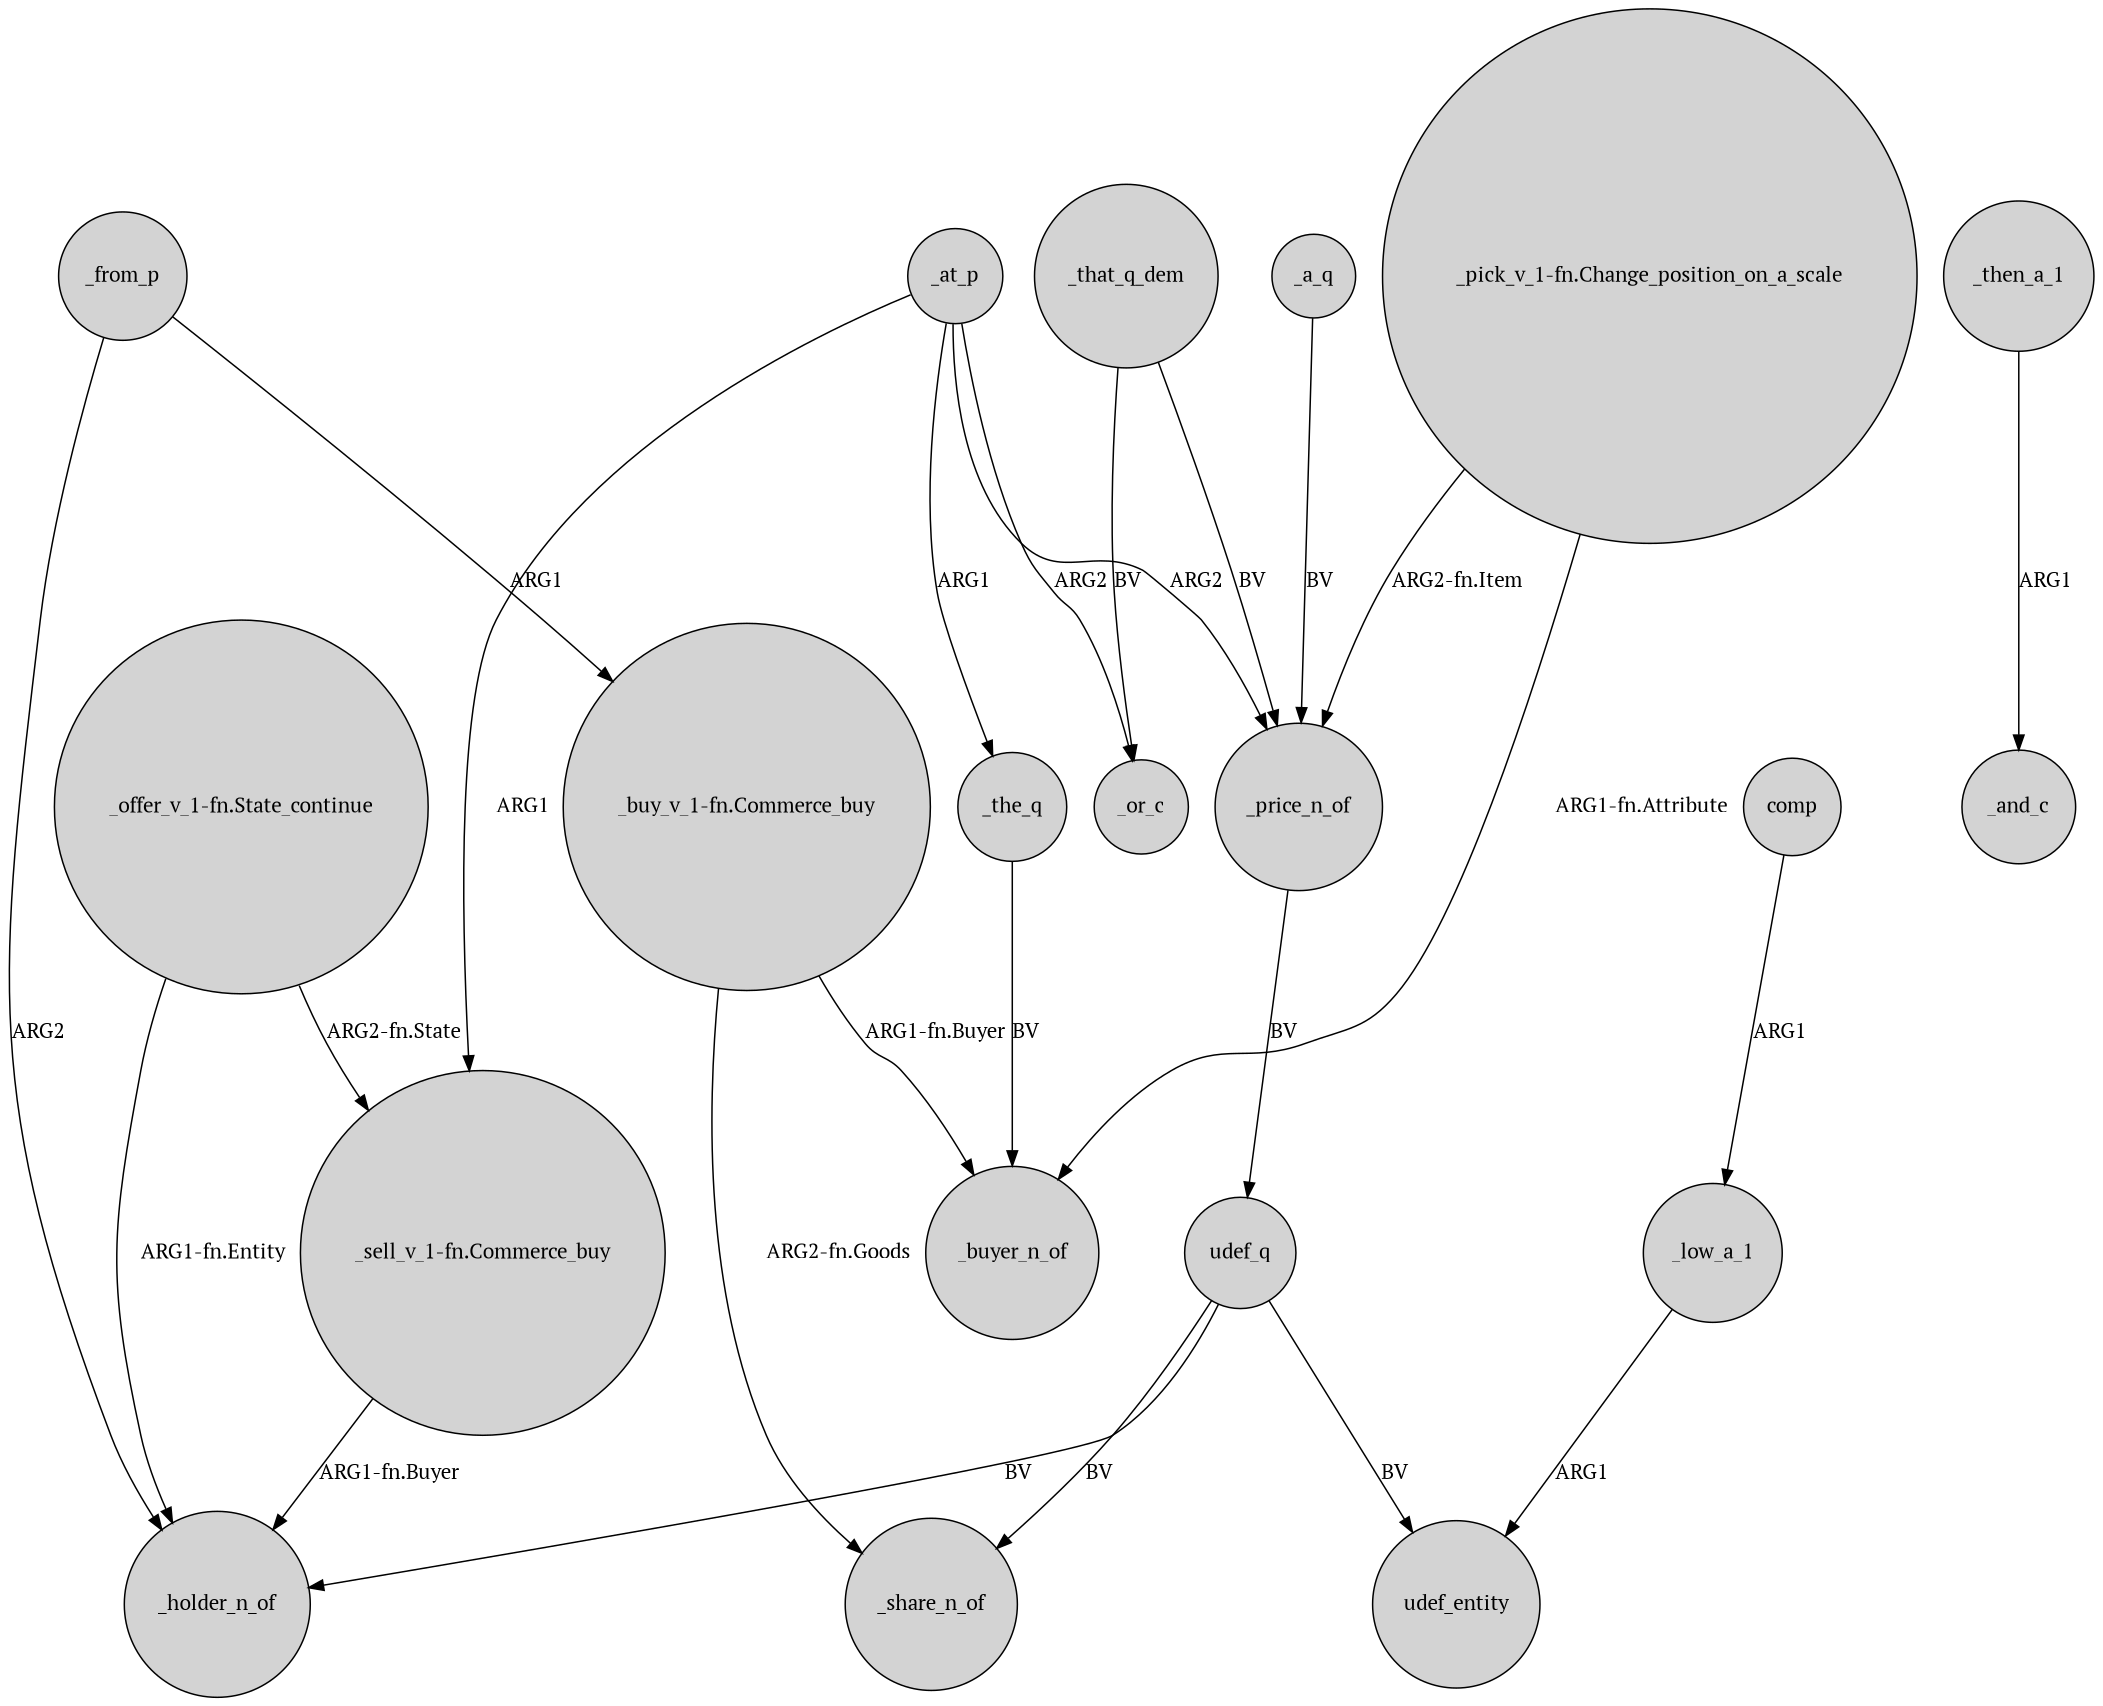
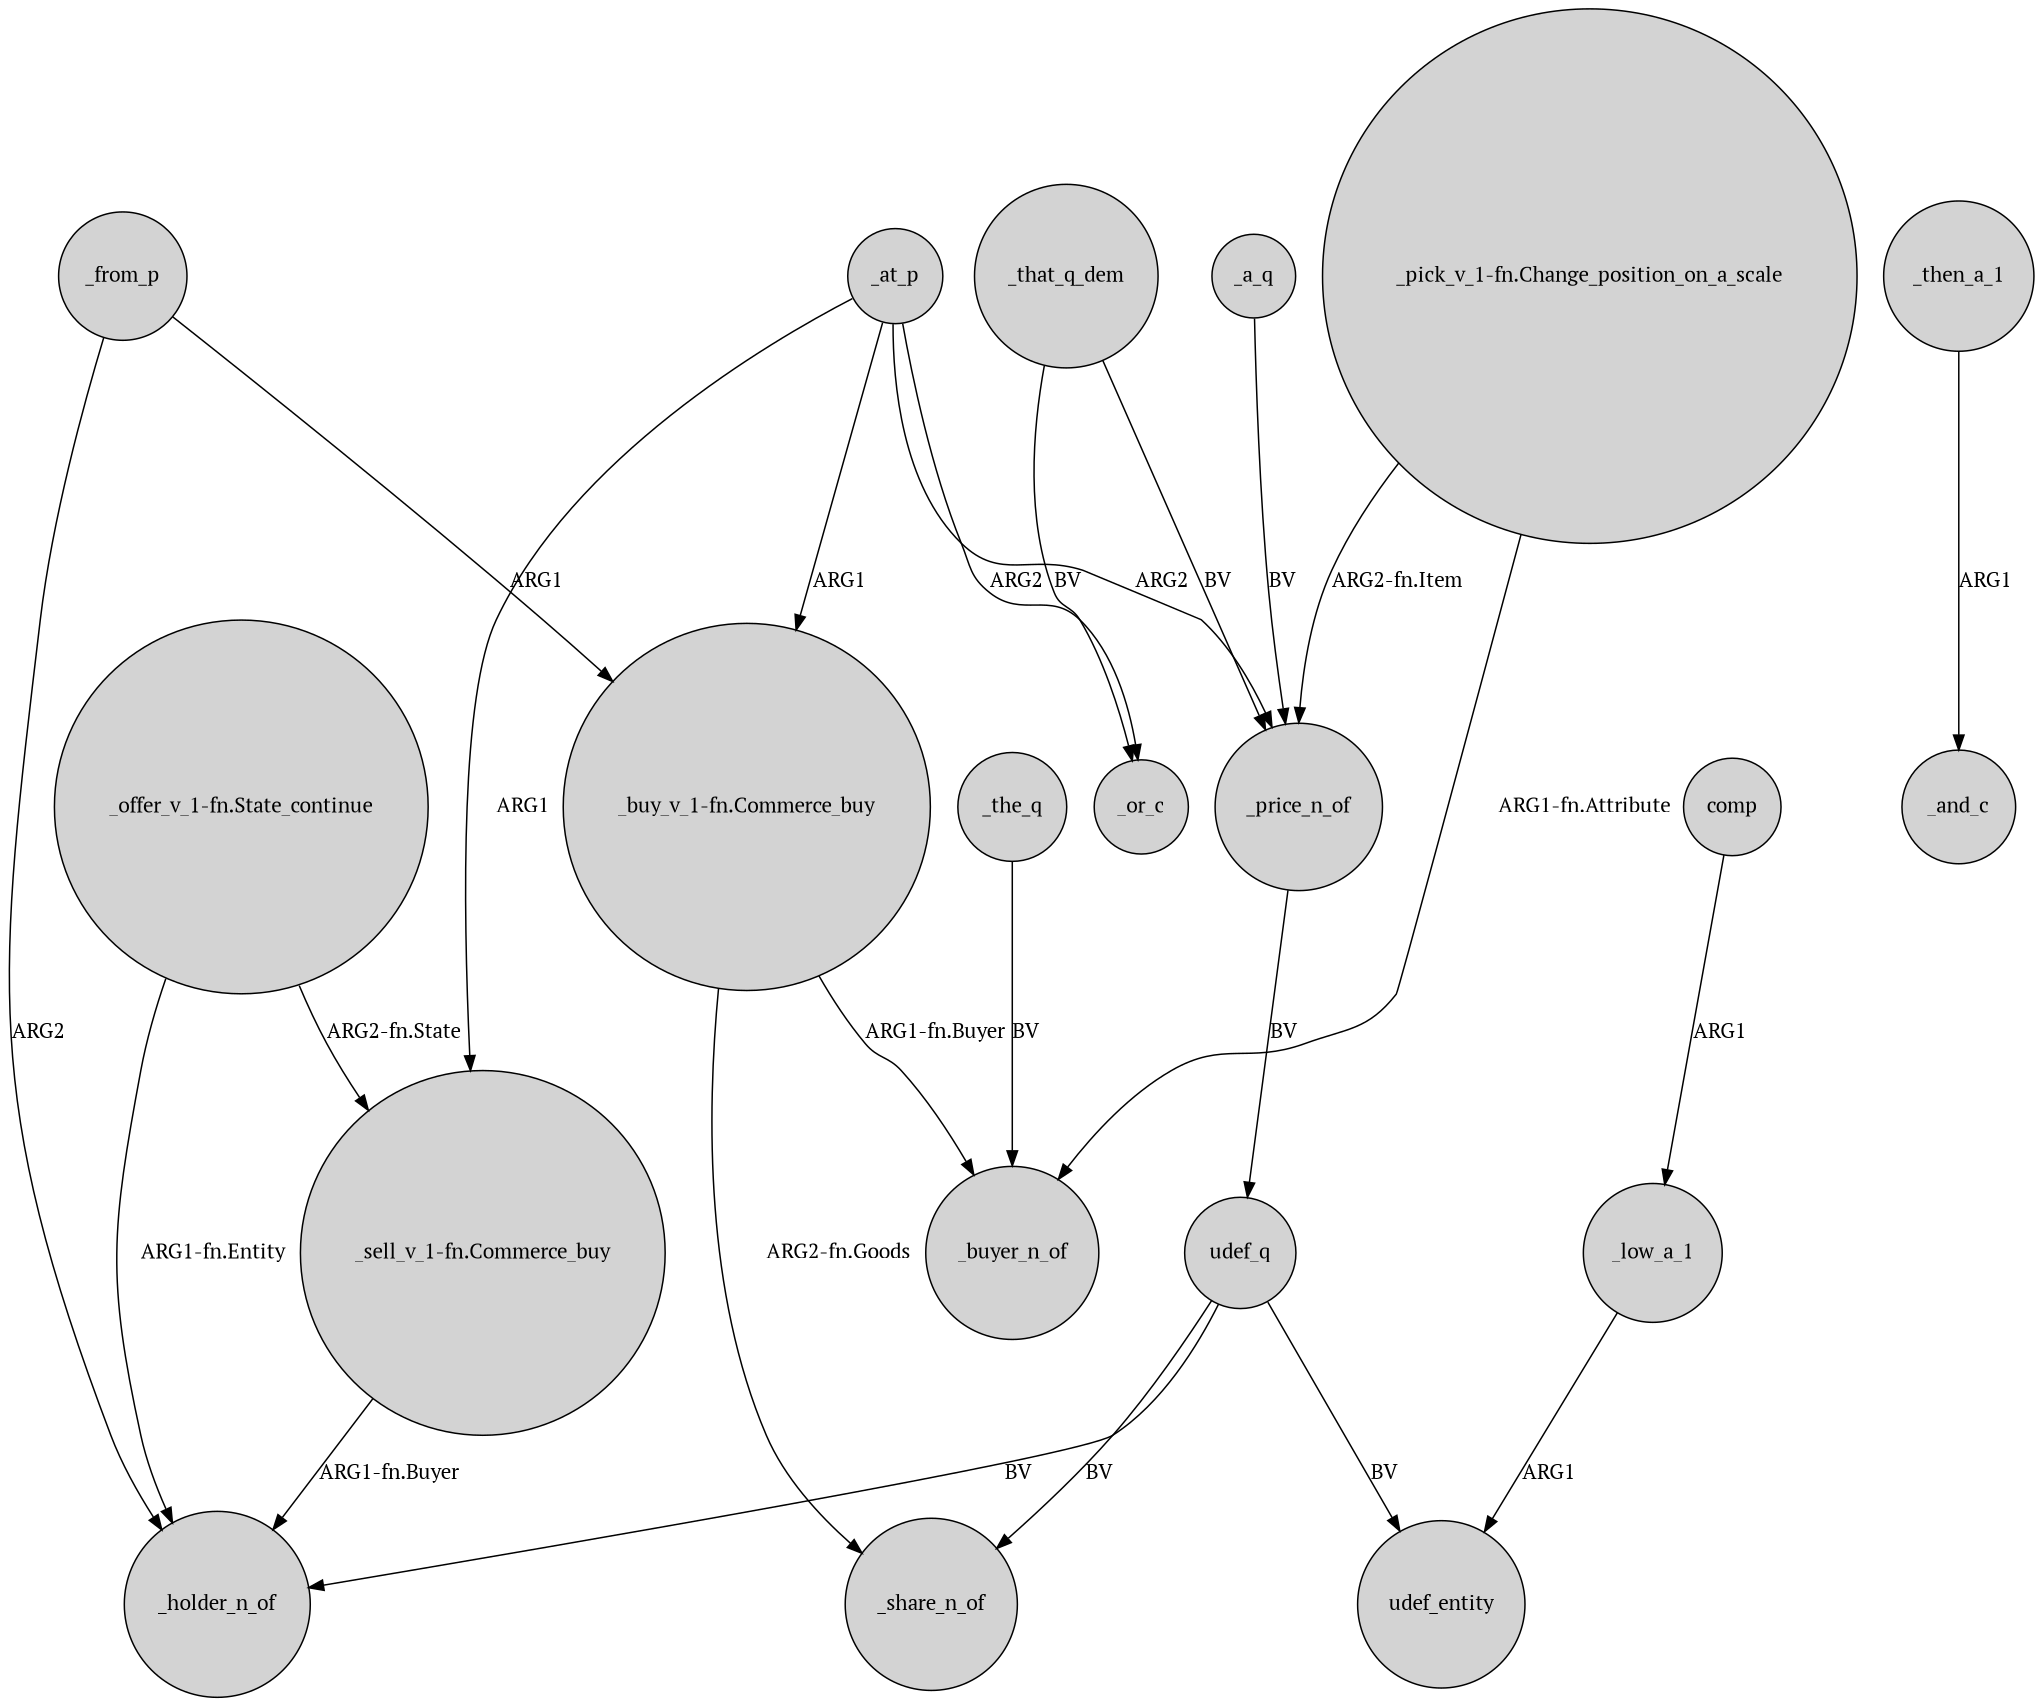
edge "_at_p" -> "_the_q": now "_at_p" -> "_buy_v_1-fn.Commerce_buy"
